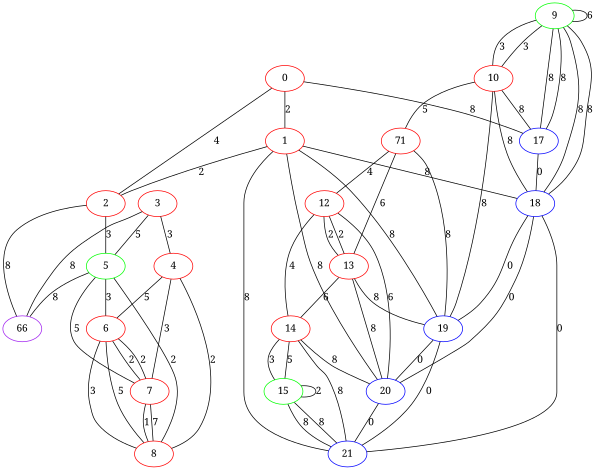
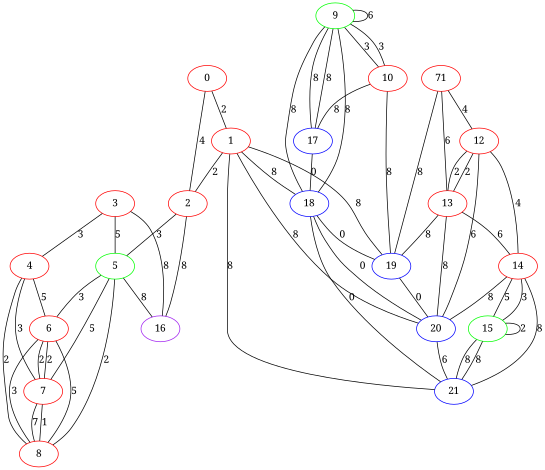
edge "10" -- "71": removed, label "5"
edge "0" -- "17": removed, label "8"
edge "10" -- "18": removed, label "8"
node "66": label "66" -> "16"
edge "19" -- "21": removed, label "0"
edge "20" -- "21": label "0" -> "6"
